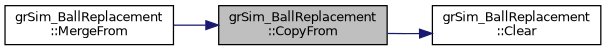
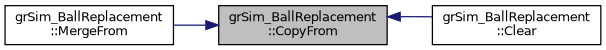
edge "grSim_BallReplacement ::CopyFrom" -> "grSim_BallReplacement ::Clear": reversed
